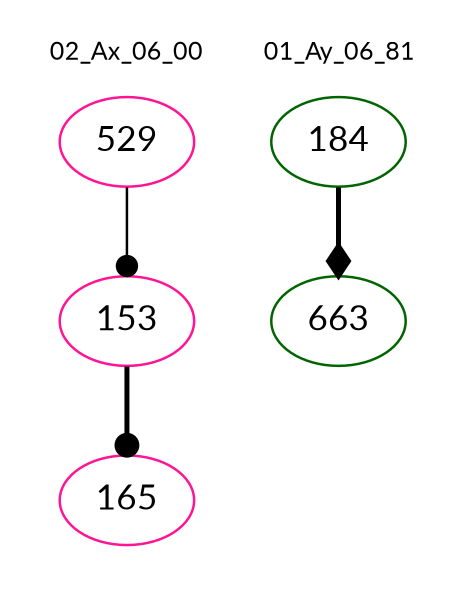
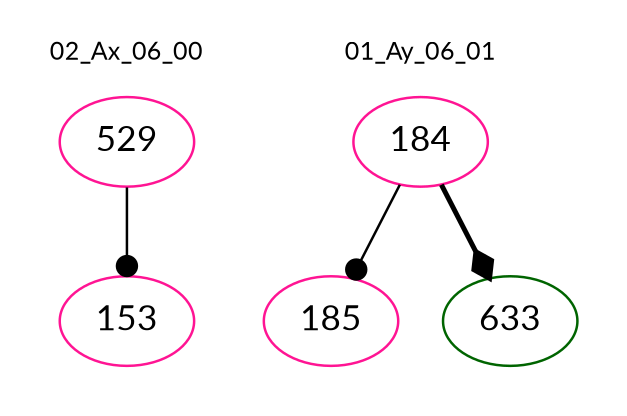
cluster "01_Ay_06_81": label "01_Ay_06_81" -> "01_Ay_06_01"
node "184": color darkgreen -> deeppink
node "185": added
node "663": label "663" -> "633"
node "165": removed
